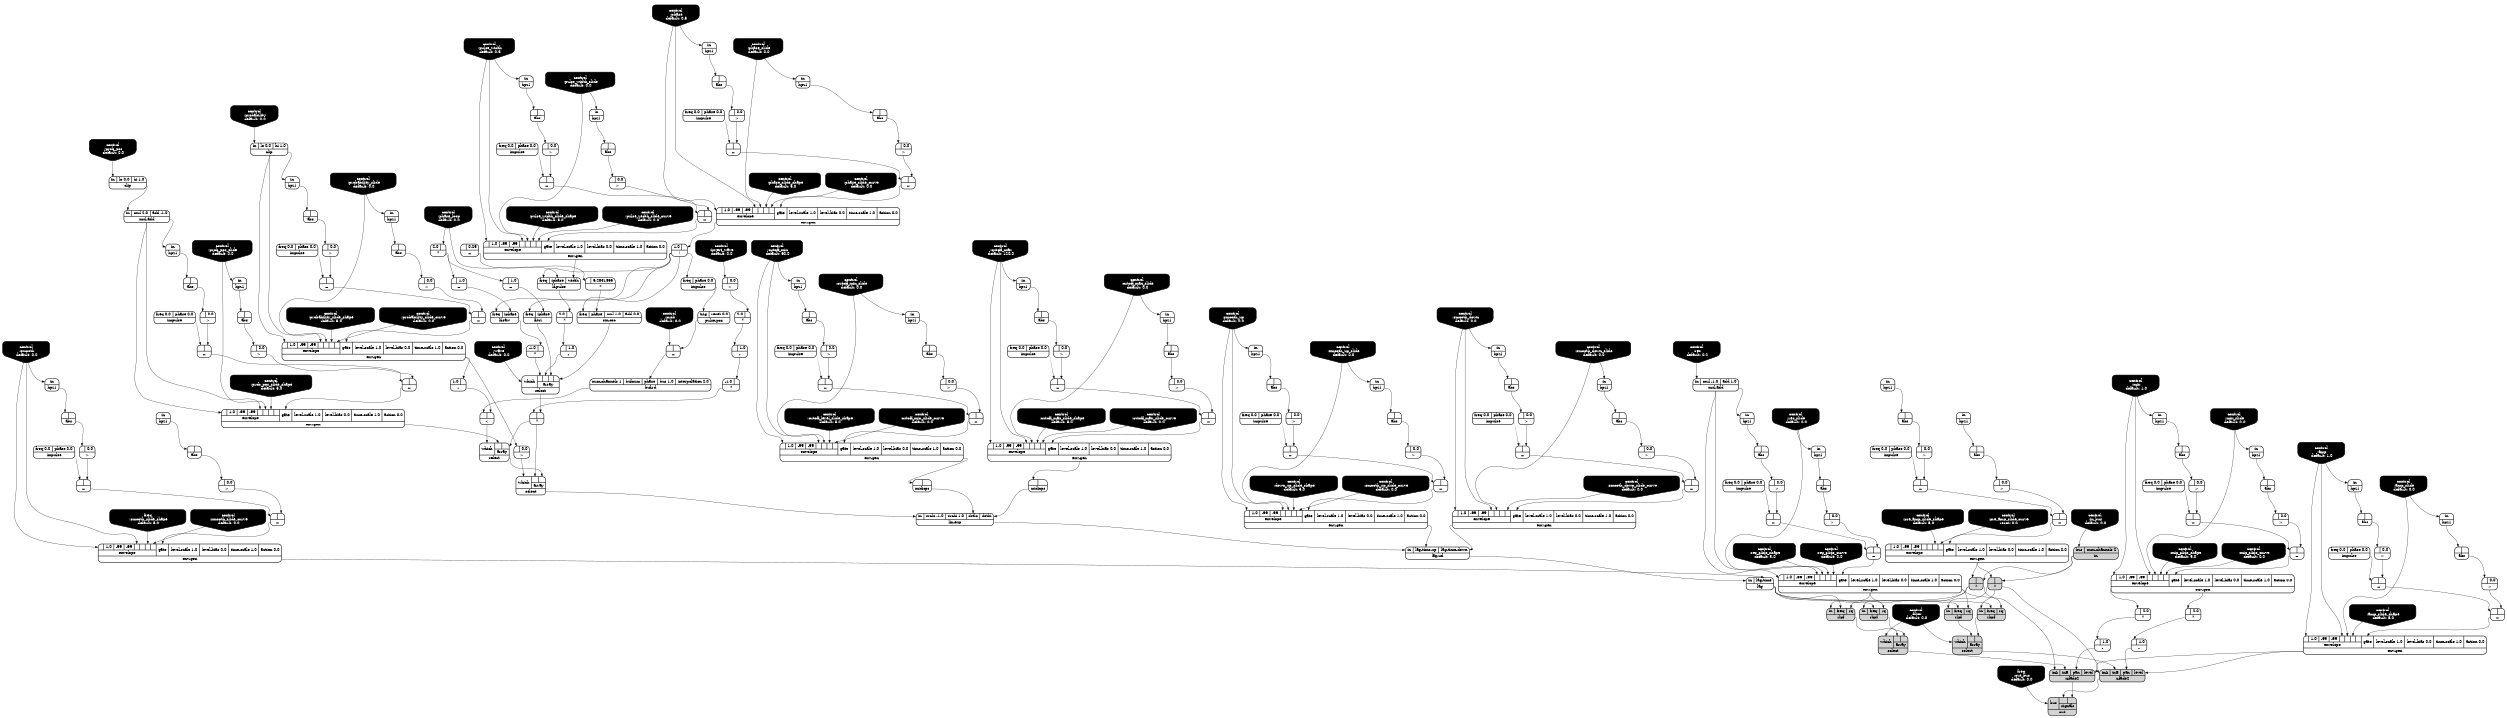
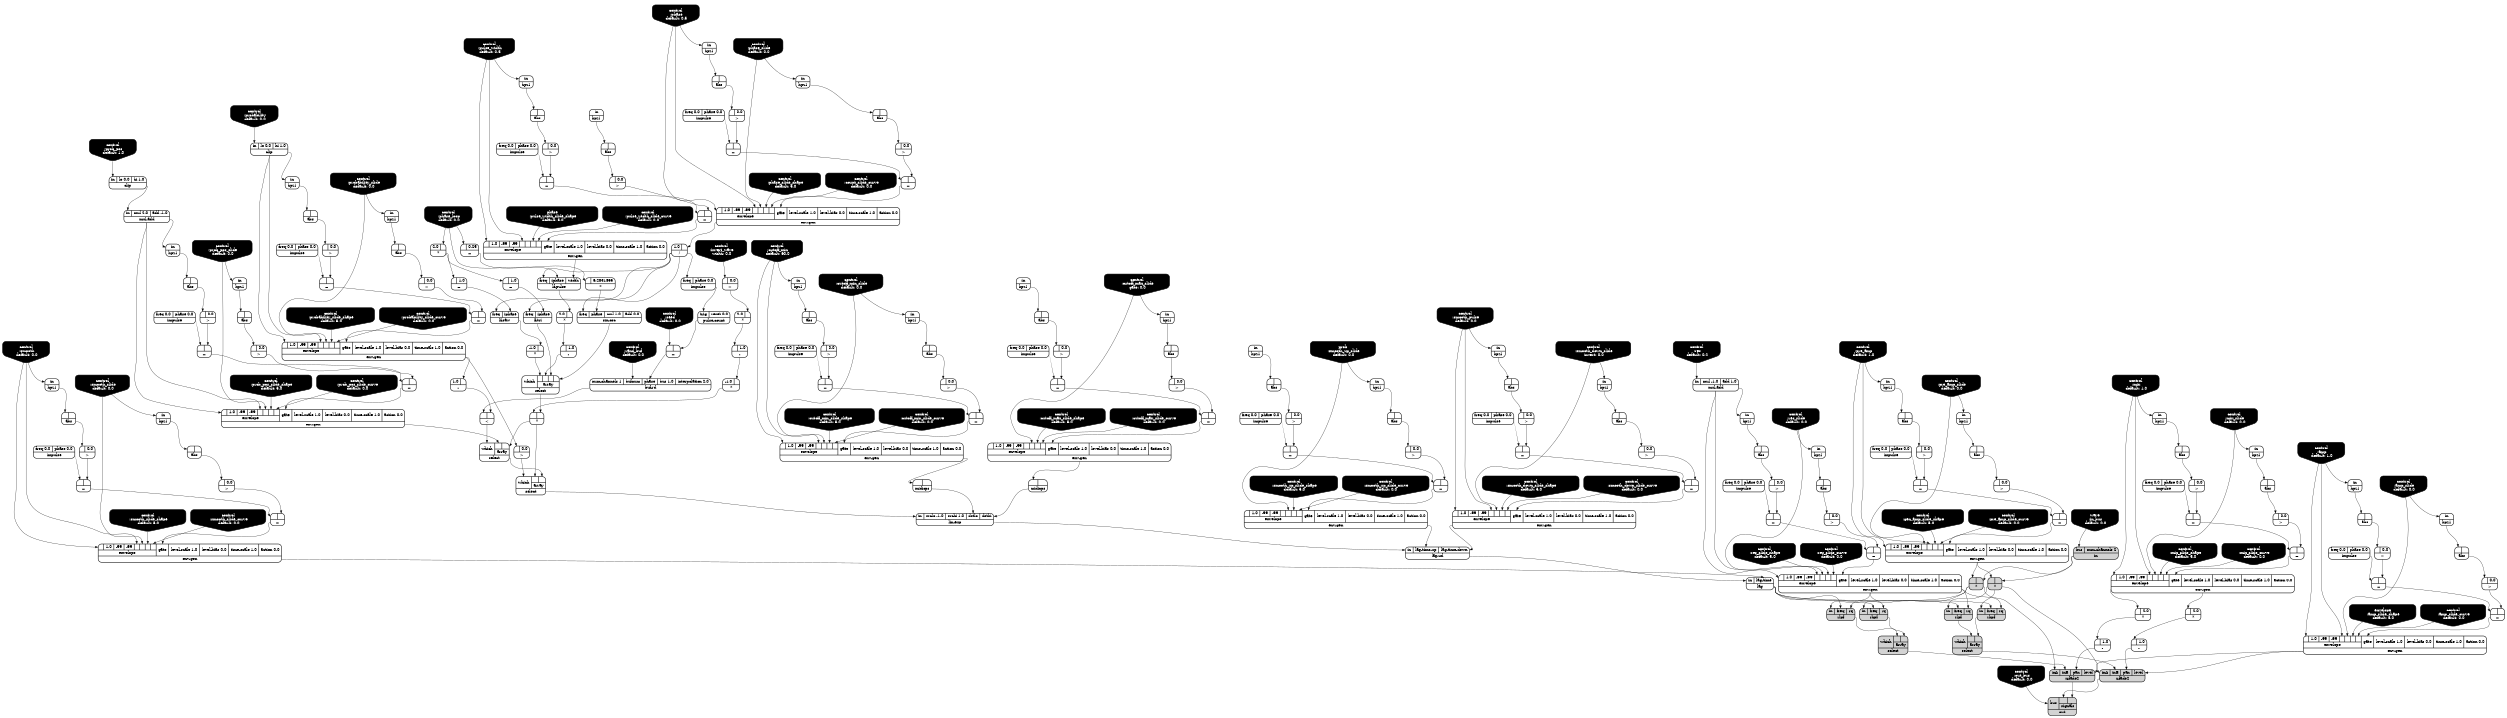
node "control :pulse_width_slide default: 0.0": removed
node "control :prob_pos default: 0.0": label "control :prob_pos default: 0.0" -> "control :prob_pos default: 1.0"
node "control :phase_slide_curve default: 0.0": label "control :phase_slide_curve default: 0.0" -> "control :count_slide_curve default: 0.0"
node "control :pulse_width_slide_shape default: 5.0": label "control :pulse_width_slide_shape default: 5.0" -> "phase :pulse_width_slide_shape default: 5.0"
edge "control :phase_loop default: 0.0" -> "0.25": added
node "control :invert_wave default: 0.0": label "control :invert_wave default: 0.0" -> "control :invert_wave width: 0.0"
node "control :cutoff_max default: 120.0": removed
node "control :cutoff_max_slide default: 0.0": label "control :cutoff_max_slide default: 0.0" -> "control :cutoff_max_slide gate: 0.0"
node "control :prob default: 0.0": label "control :prob default: 0.0" -> "control :seed default: 0.0"
node "control :smooth_up default: 0.0": removed
node "control :smooth_down default: 0.0": label "control :smooth_down default: 0.0" -> "control :smooth_pulse default: 0.0"
node "trig": text "pulse-pos" -> "pulse-count"
node "control :wave default: 0.0": removed
node "control :rand_buf default: 0.0": added
node "control :smooth_up_slide default: 0.0": label "control :smooth_up_slide default: 0.0" -> "prob :smooth_up_slide default: 0.0"
node "control :smooth_down_slide default: 0.0": label "control :smooth_down_slide default: 0.0" -> "control :smooth_down_slide invert: 0.0"
node "control :pre_amp default: 1.0": added
node "control :smooth_slide default: 0.0": added
node "control :prob_pos_slide_curve default: 0.0": added
node "control :pre_amp_slide default: 0.0": added
node "control :cutoff_level_slide_shape default: 5.0": label "control :cutoff_level_slide_shape default: 5.0" -> "control :cutoff_min_slide_shape default: 5.0"
node "control :down_up_slide_shape default: 5.0": label "control :down_up_slide_shape default: 5.0" -> "control :smooth_up_slide_shape default: 5.0"
node "control :smooth_down_slide_shape default: 5.0": added
node "freq :smooth_slide_shape default: 5.0": label "freq :smooth_slide_shape default: 5.0" -> "control :smooth_slide_shape default: 5.0"
node "control :pre_amp_slide_shape default: 5.0": label "control :pre_amp_slide_shape default: 5.0" -> "control :gen_amp_slide_shape default: 5.0"
node "control :pre_amp_slide_curve reset: 0.0": label "control :pre_amp_slide_curve reset: 0.0" -> "control :pre_amp_slide_curve default: 0.0"
node "control :in_bus default: 0.0": label "control :in_bus default: 0.0" -> "wave :in_bus default: 0.0"
node "control :filter default: 0.0": removed
node "control :amp_slide_shape default: 5.0": label "control :amp_slide_shape default: 5.0" -> "envelope :amp_slide_shape default: 5.0"
node "control :amp_slide_curve default: 0.0": added
node "freq :out_bus default: 0.0": label "freq :out_bus default: 0.0" -> "control :out_bus default: 0.0"
